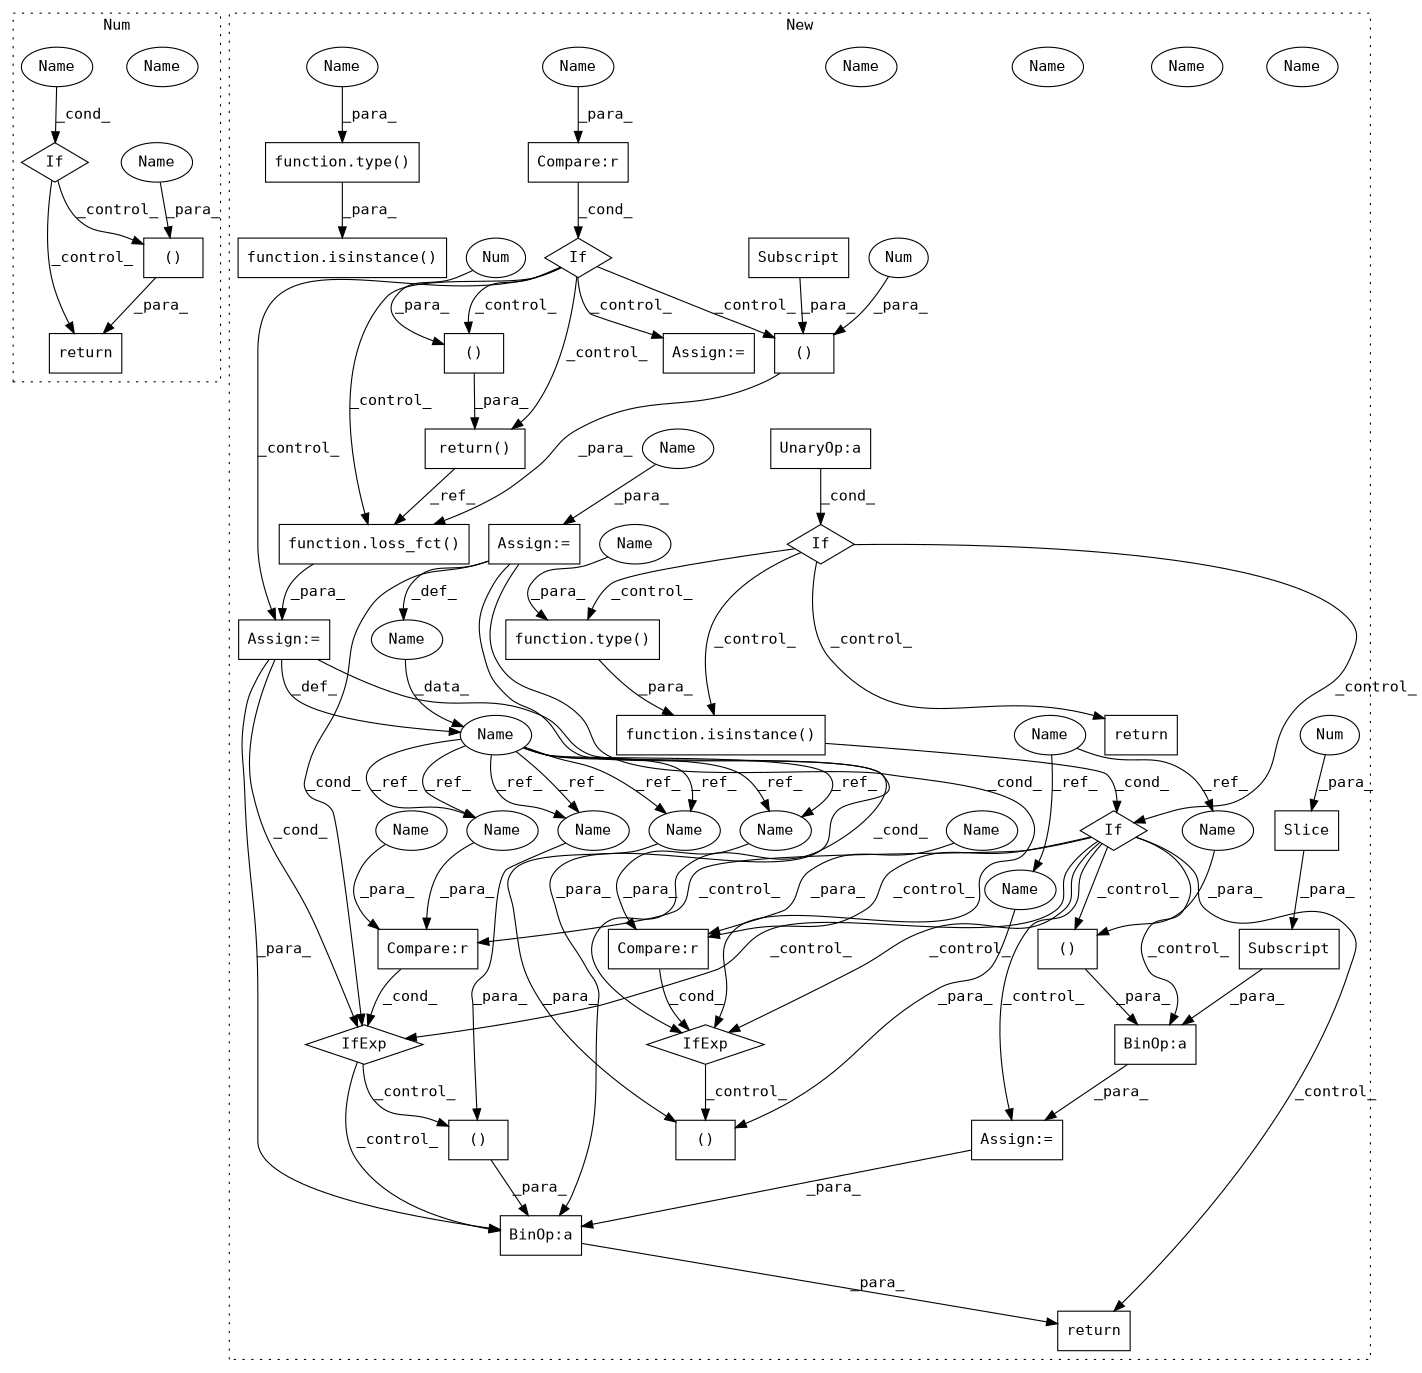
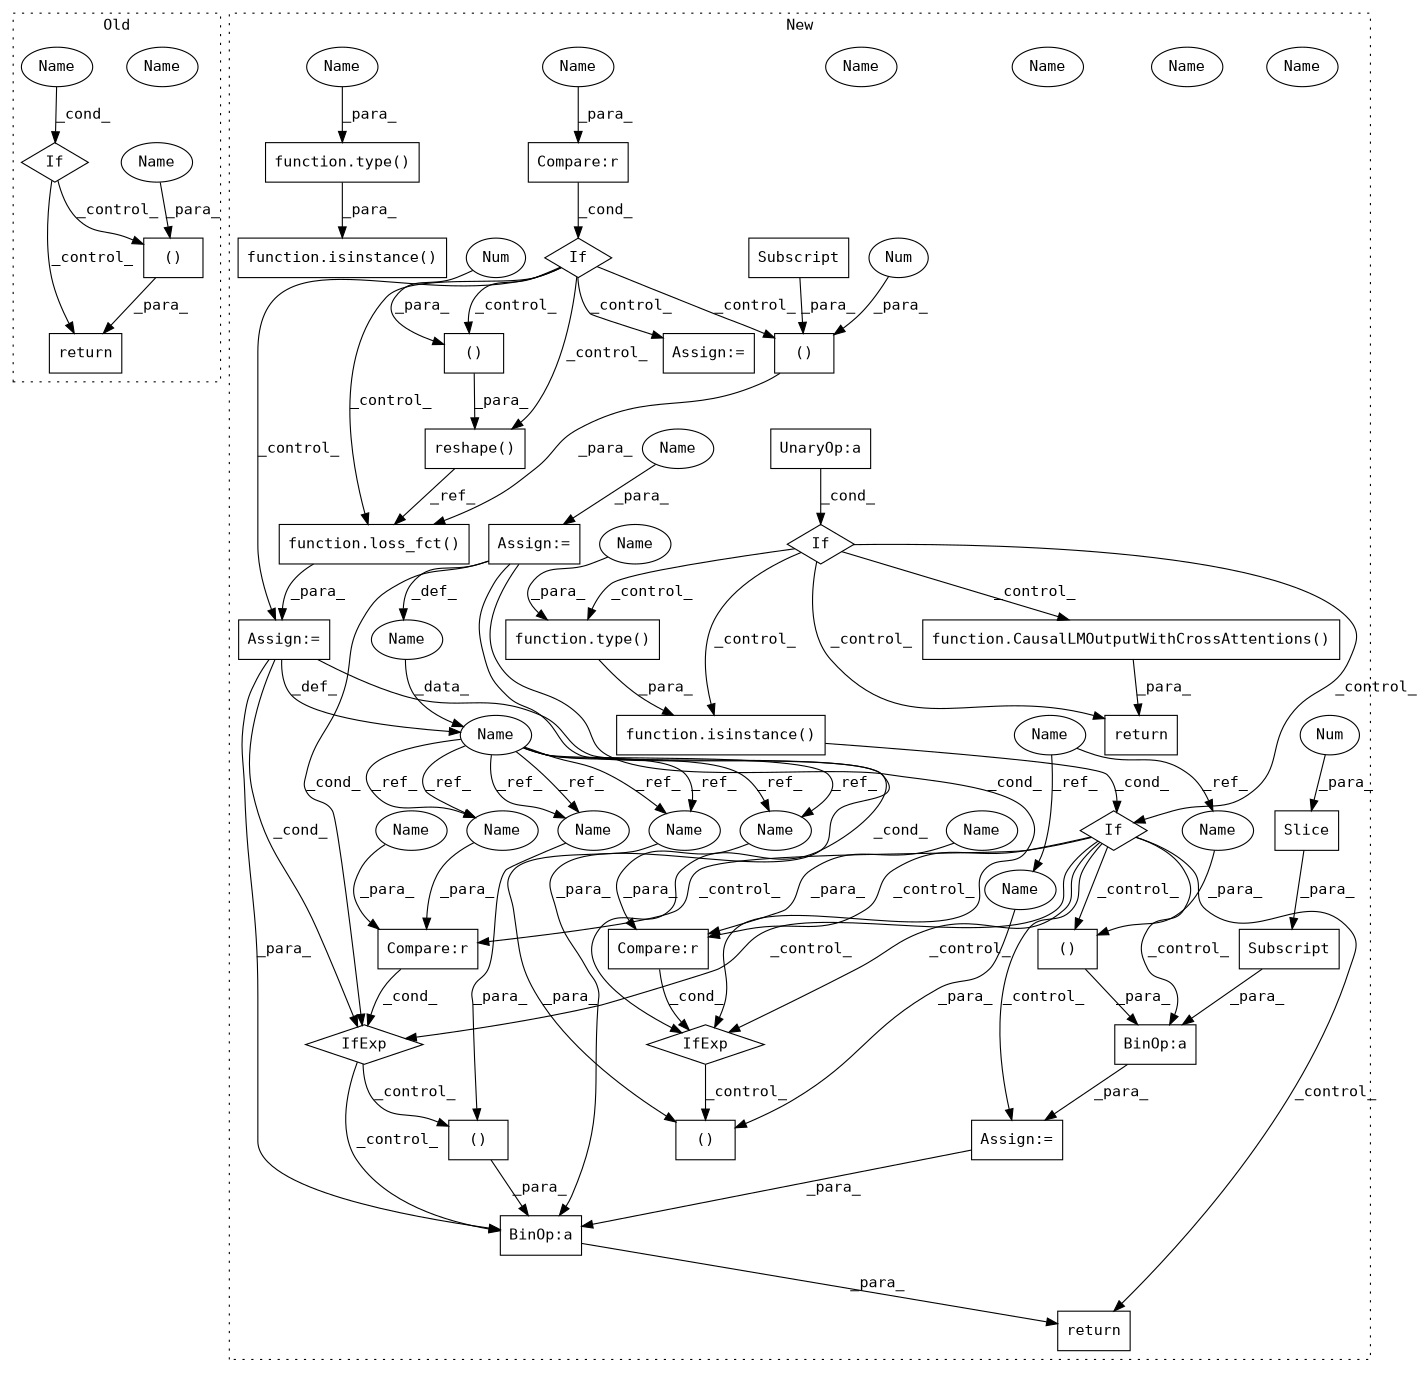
cluster "Num": label "Num" -> "Old"
node "return()": label "return()" -> "reshape()"
node "function.CausalLMOutputWithCrossAttentions()": added
